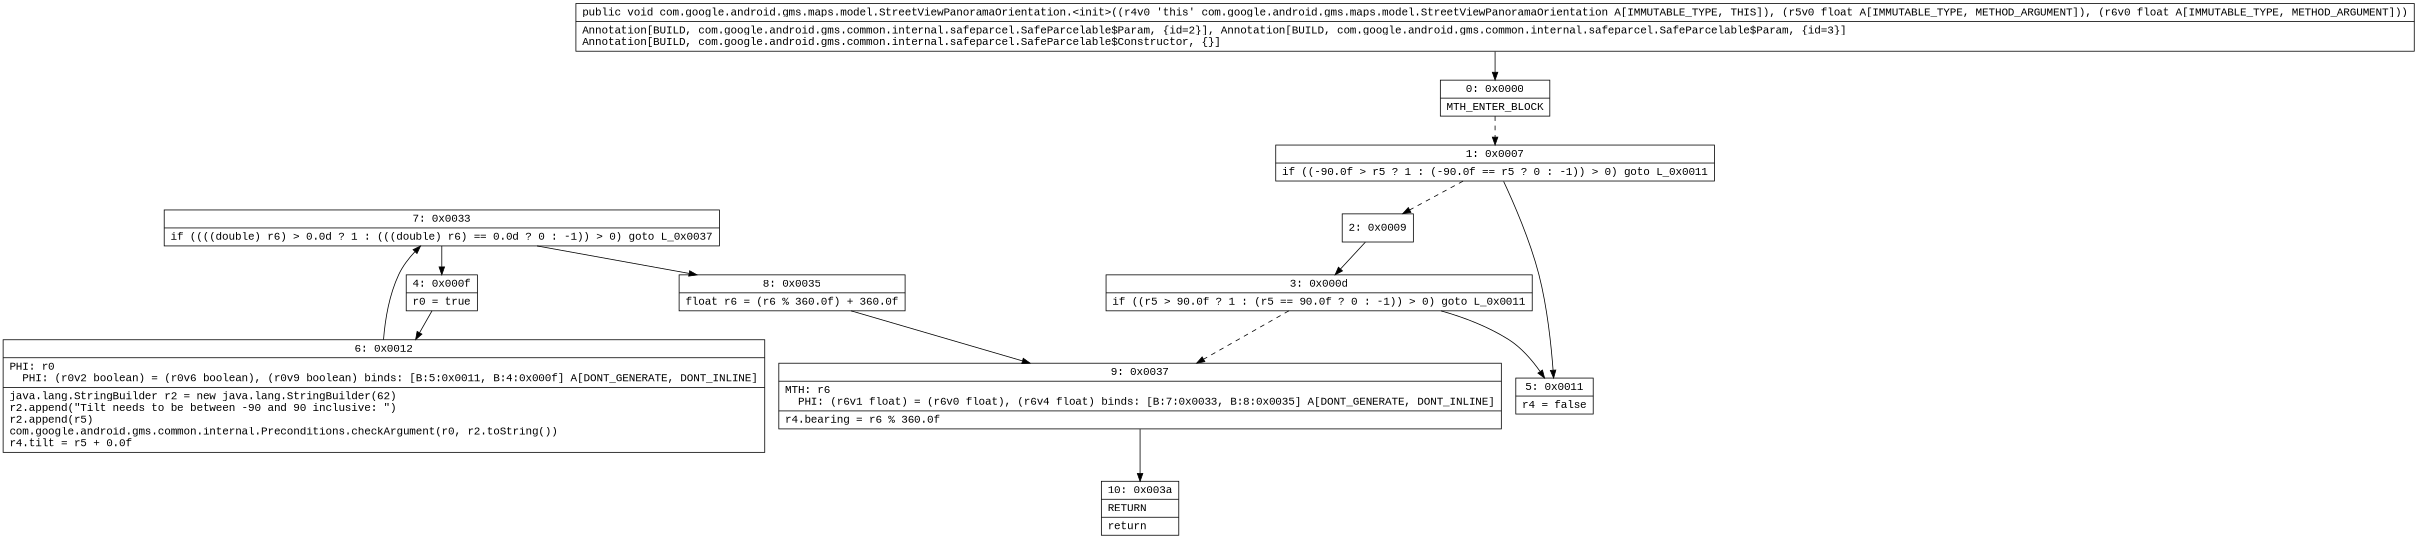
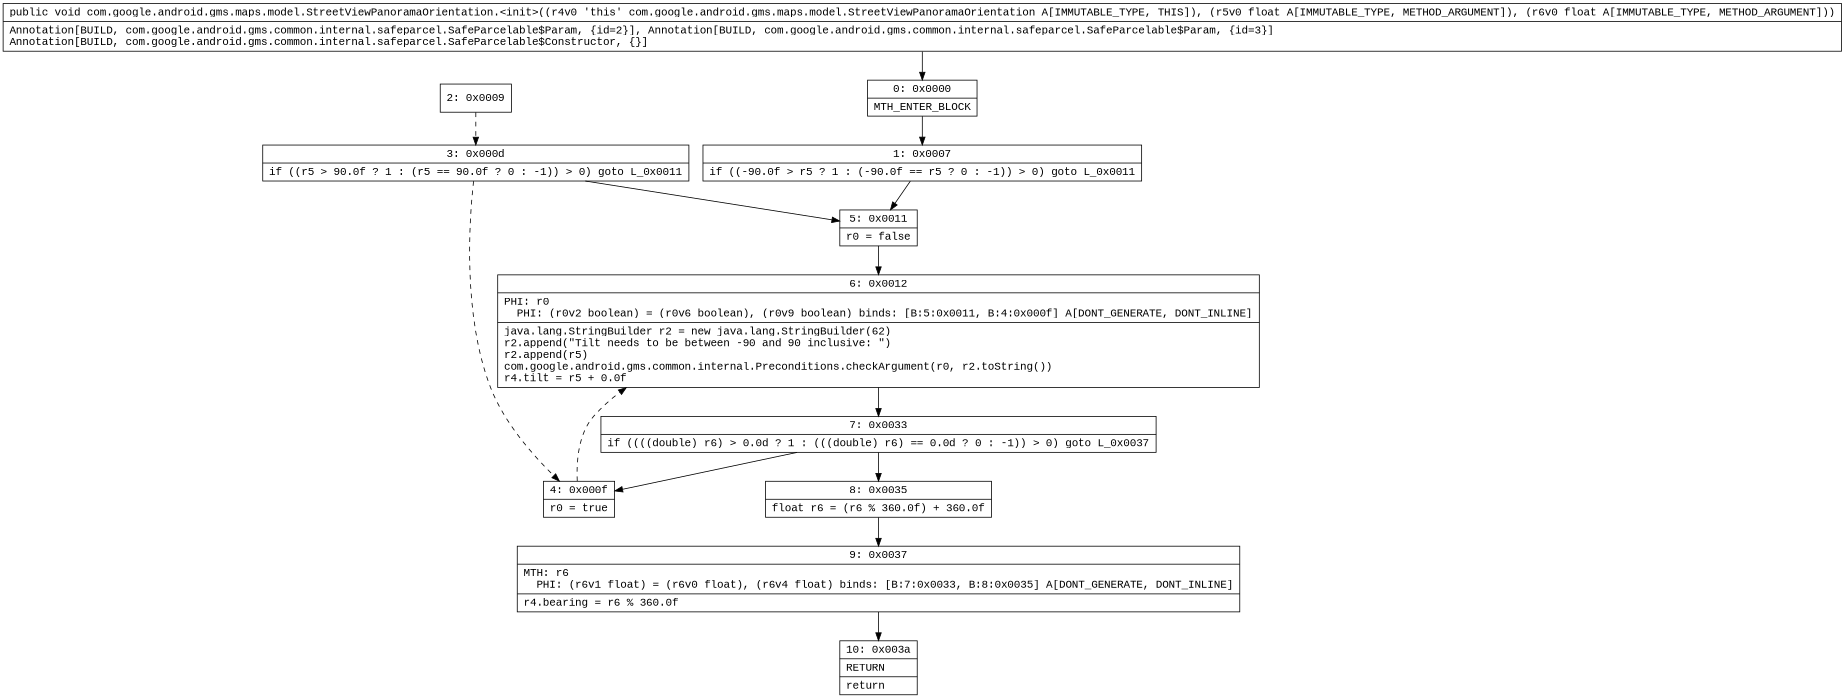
edge "0: 0x0000" -> "1: 0x0007": style dashed -> solid
edge "1: 0x0007" -> "2: 0x0009": removed
edge "5: 0x0011" -> "6: 0x0012": added
edge "2: 0x0009" -> "3: 0x000d": style solid -> dashed
edge "4: 0x000f" -> "6: 0x0012": style solid -> dashed
edge "3: 0x000d" -> "9: 0x0037": now "3: 0x000d" -> "4: 0x000f"
node "5: 0x0011": text "r4 = false" -> "r0 = false"
